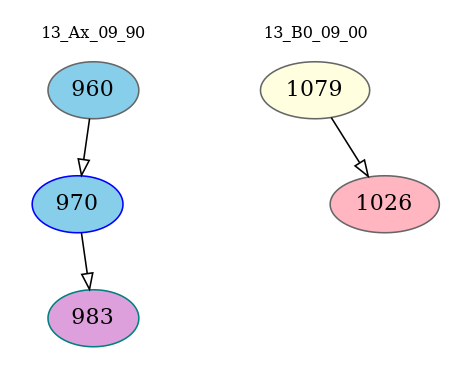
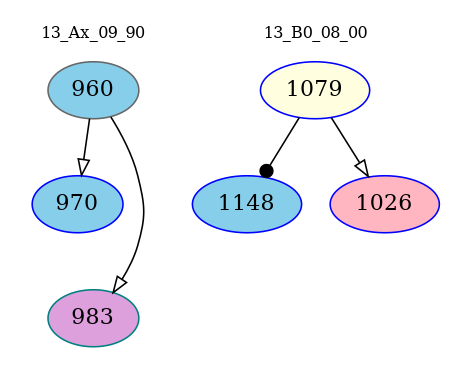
cluster "13_B0_09_00": label "13_B0_09_00" -> "13_B0_08_00"
node "1079": color gray40 -> blue
node "1148": added
node "1026": color gray40 -> blue
edge "970" -> "983": now "960" -> "983"
